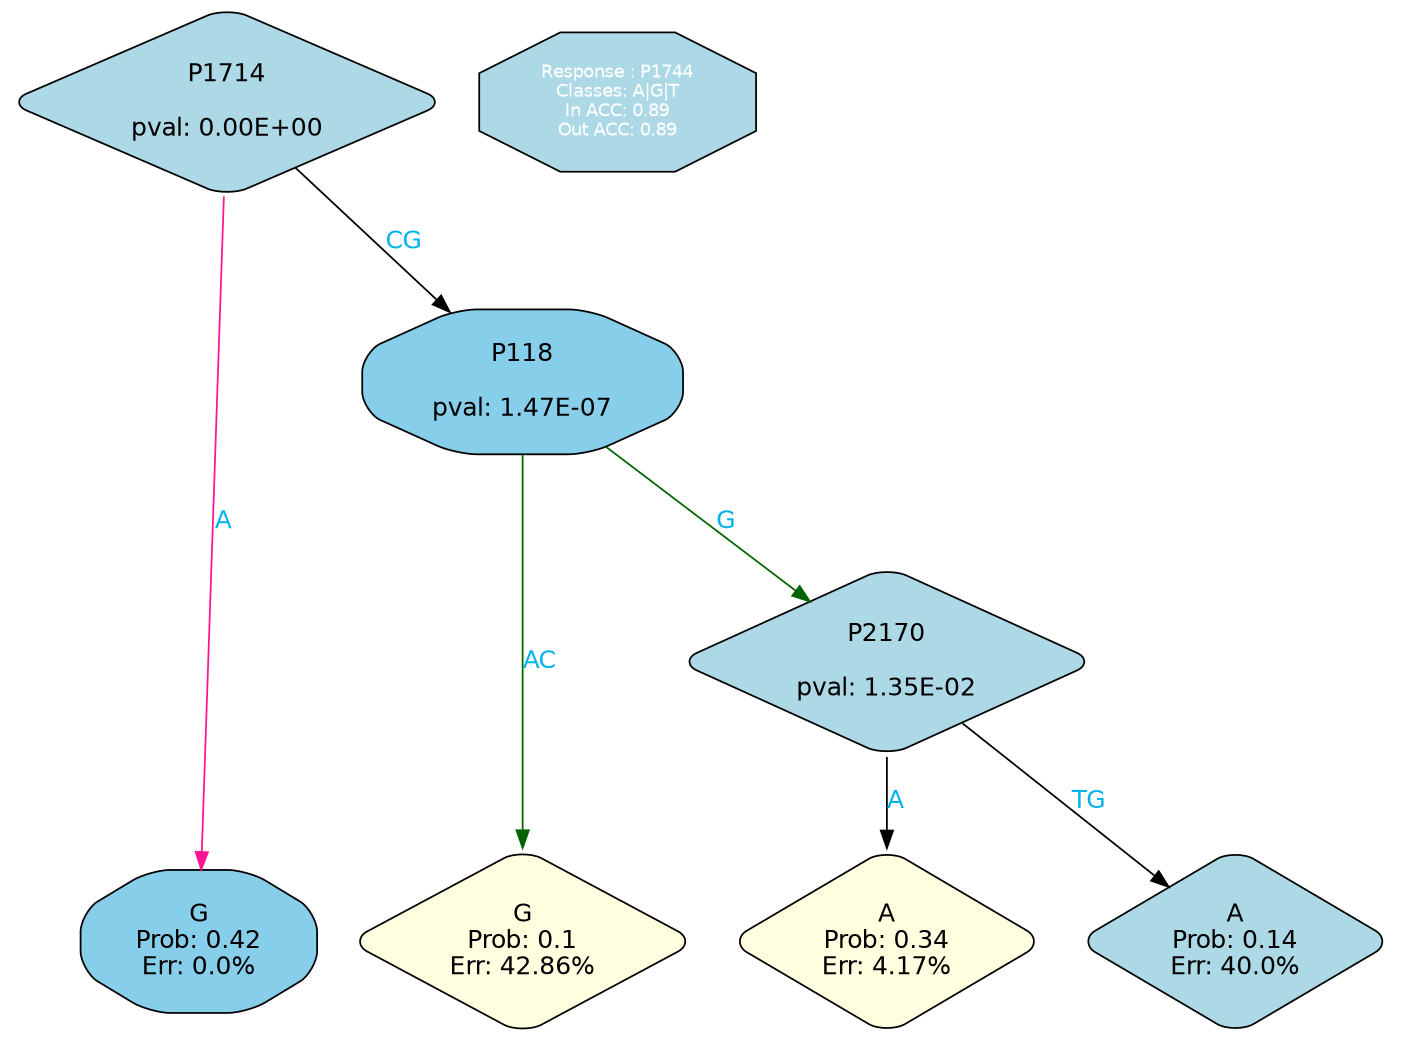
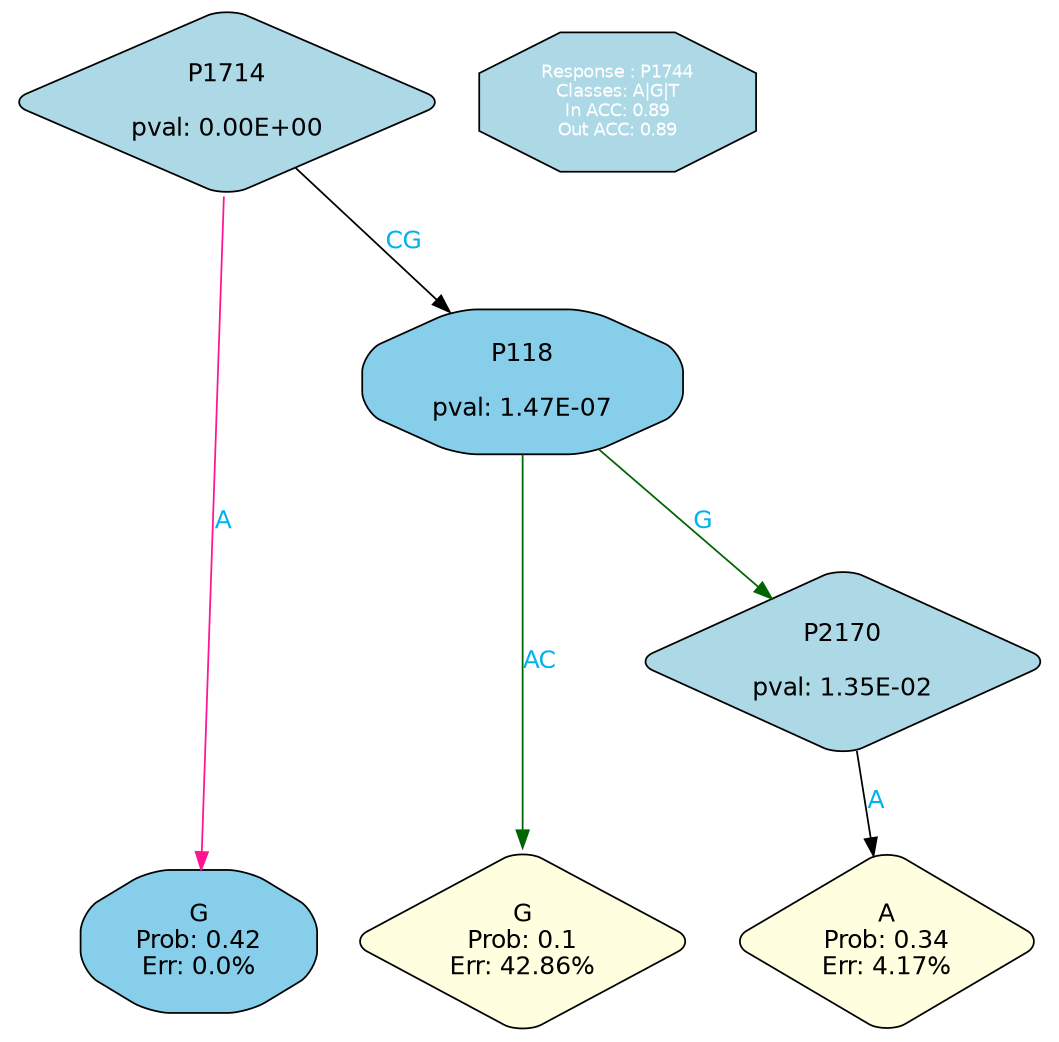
node "A Prob: 0.14 Err: 40.0%": removed
